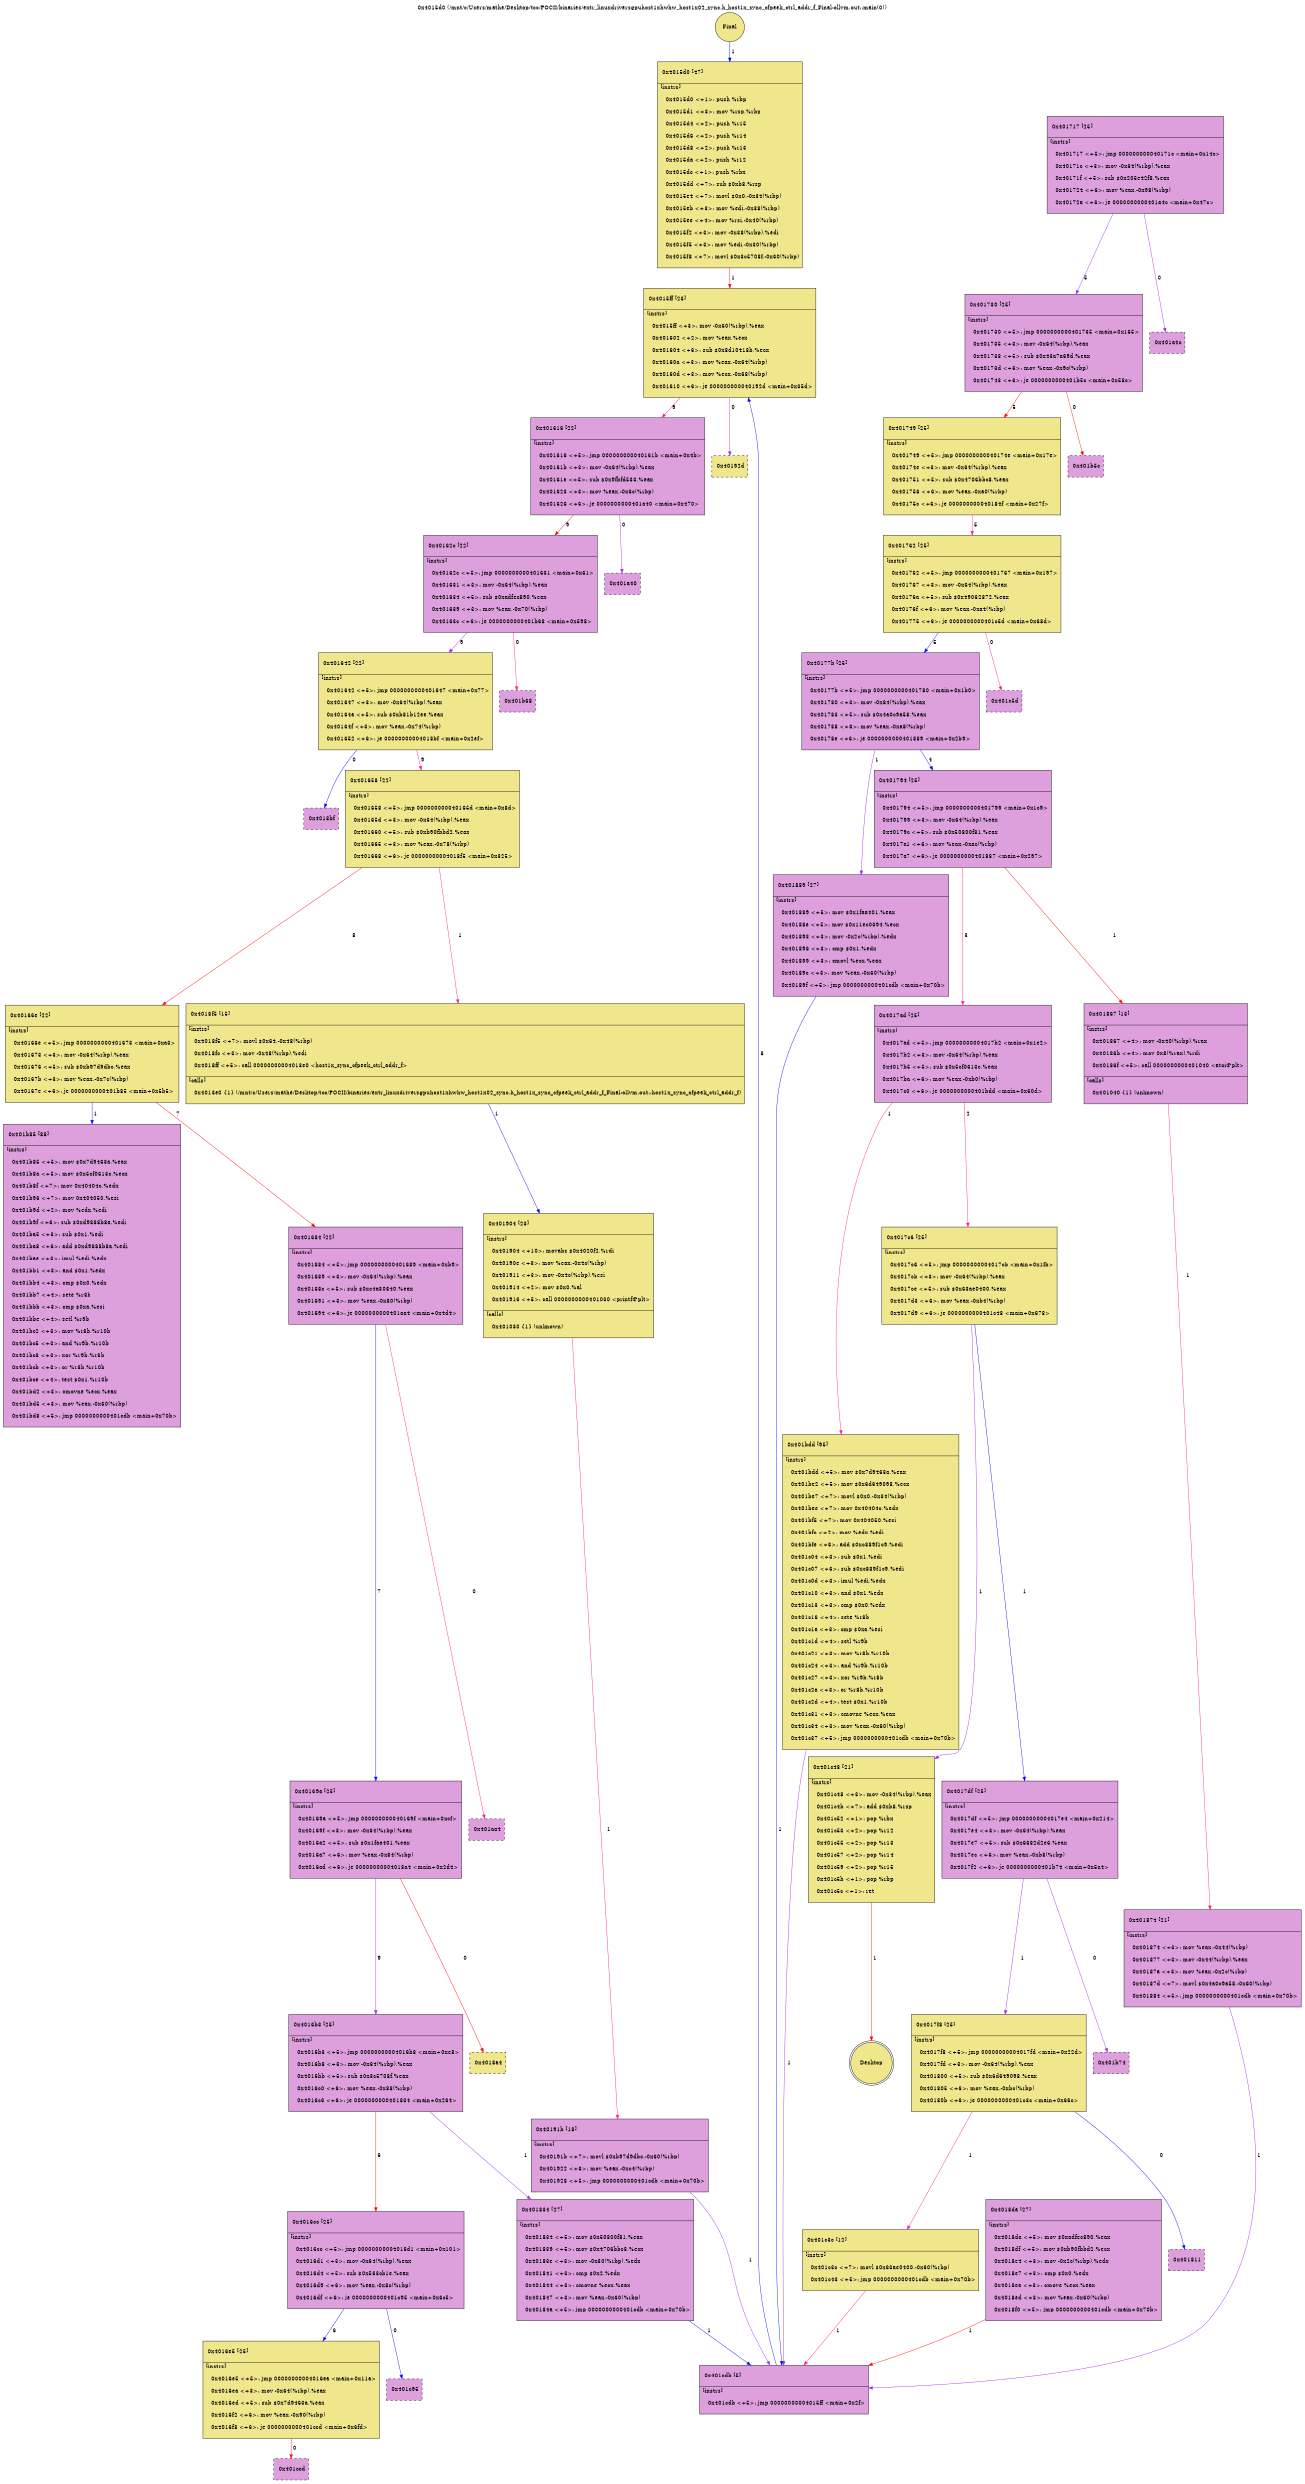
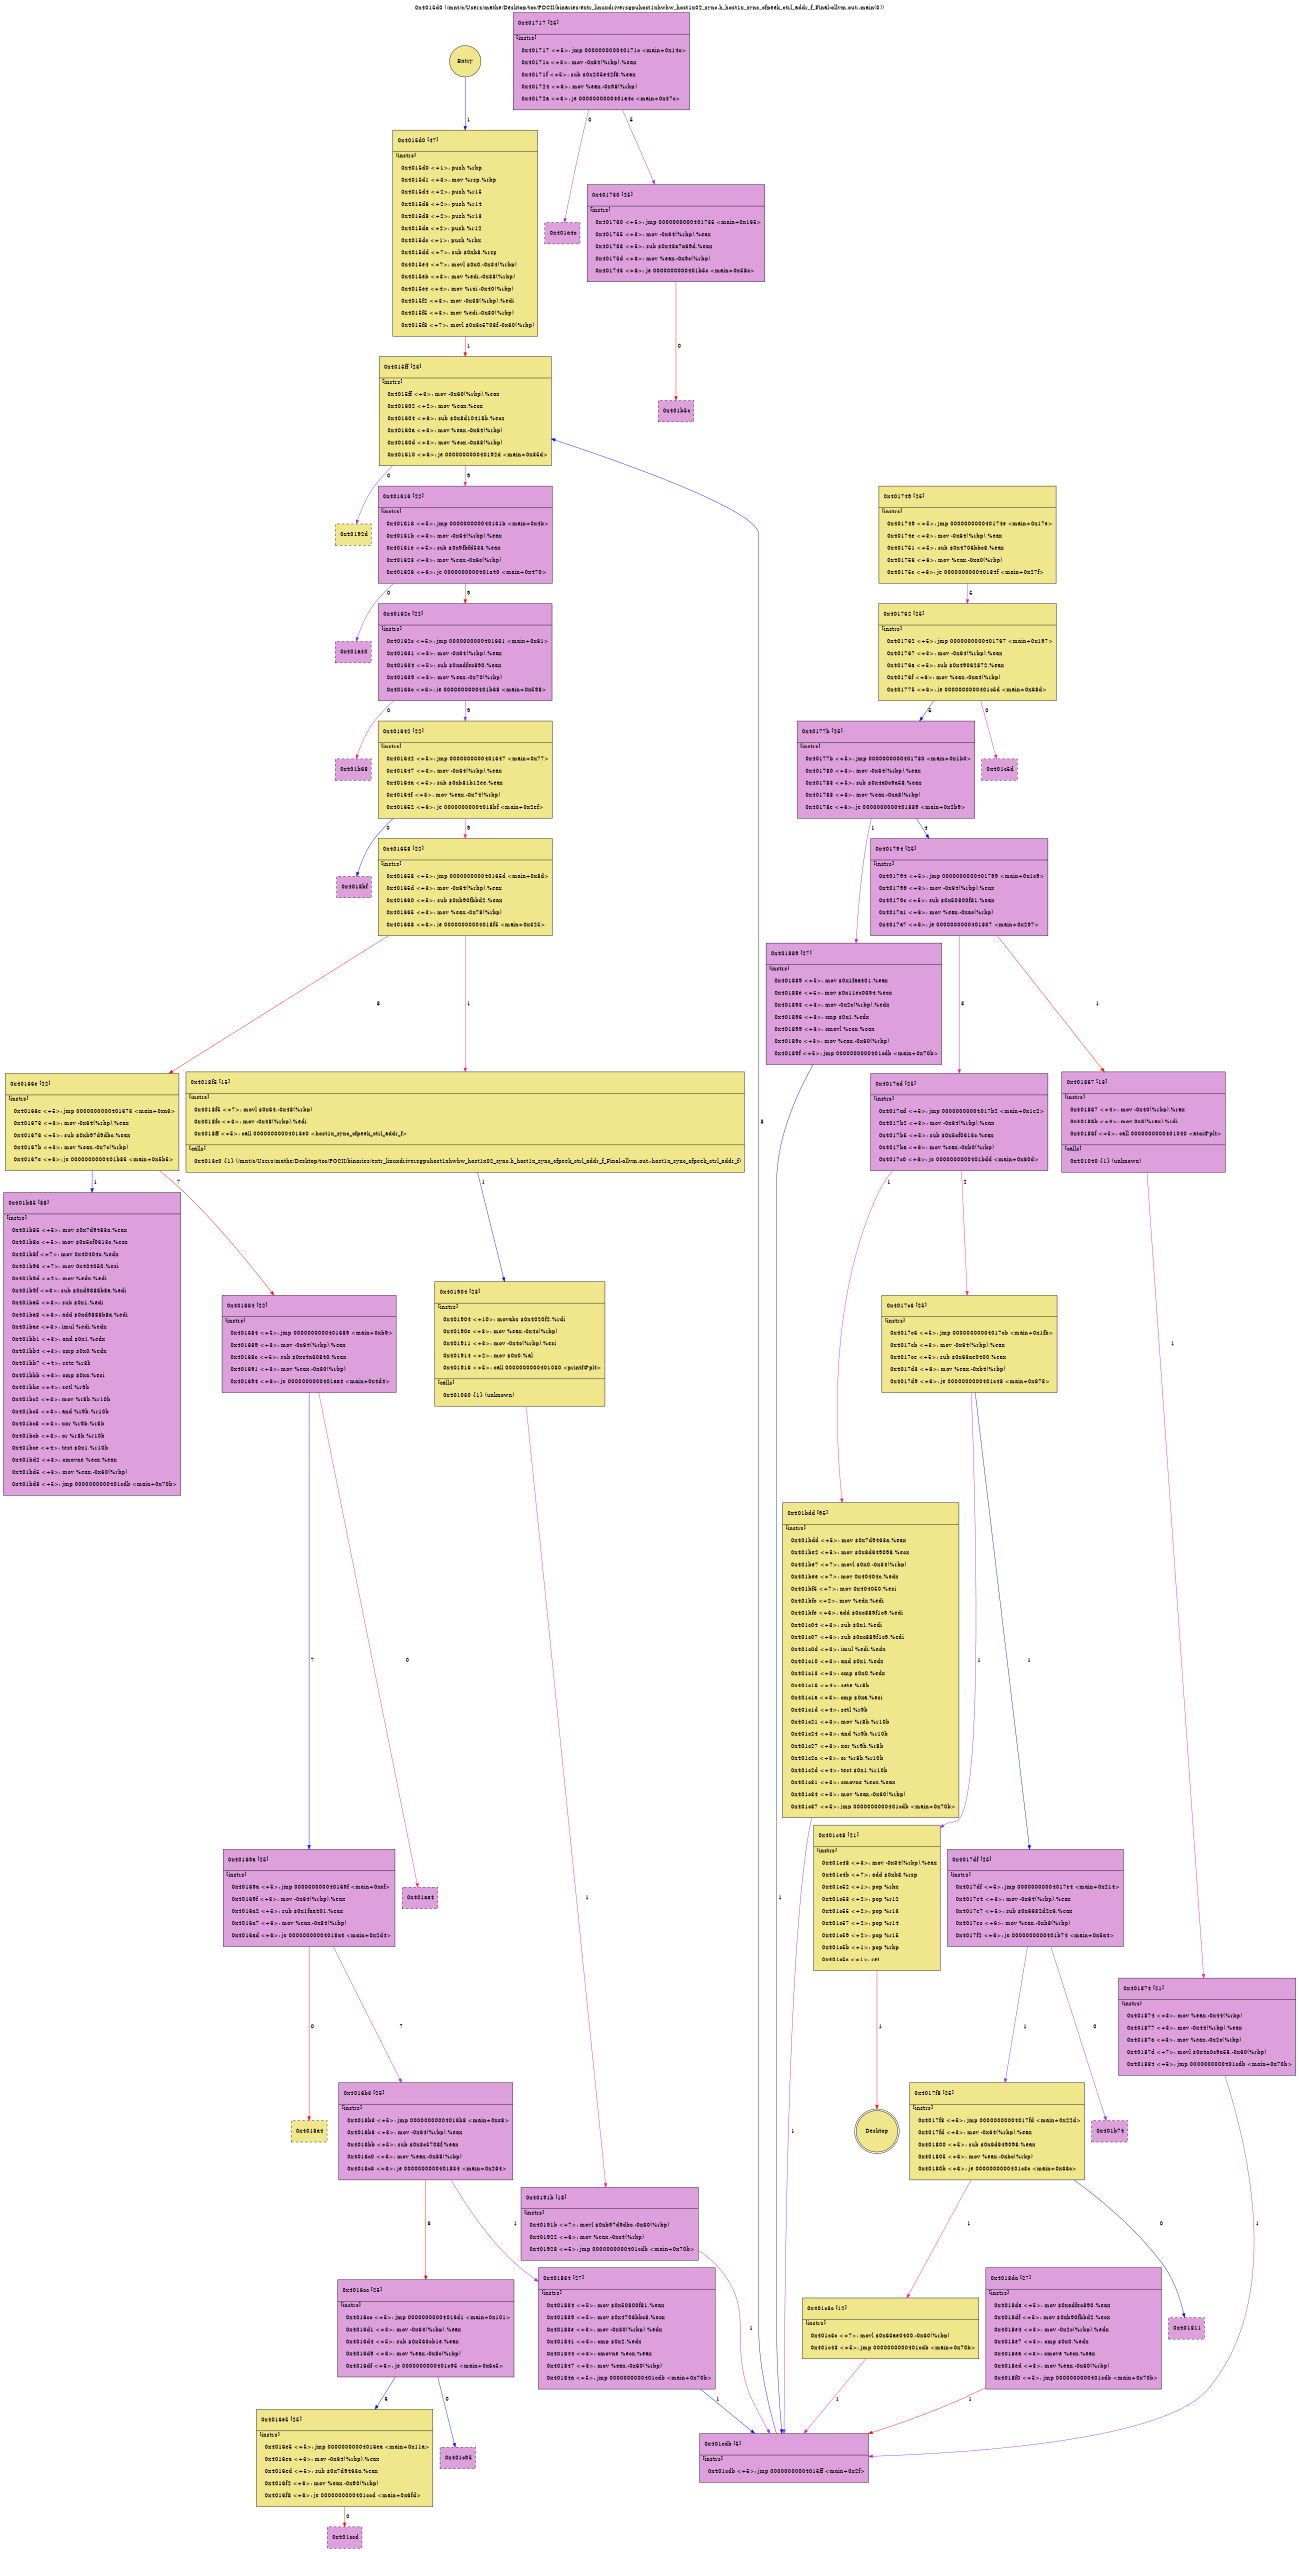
node "Final": label "Final" -> "Entry"
edge "0x401730 [25]" -> "0x401749 [25]": removed, label "5"
edge "0x40169a [25]" -> "0x4016b3 [25]": label " 9" -> " 7"
